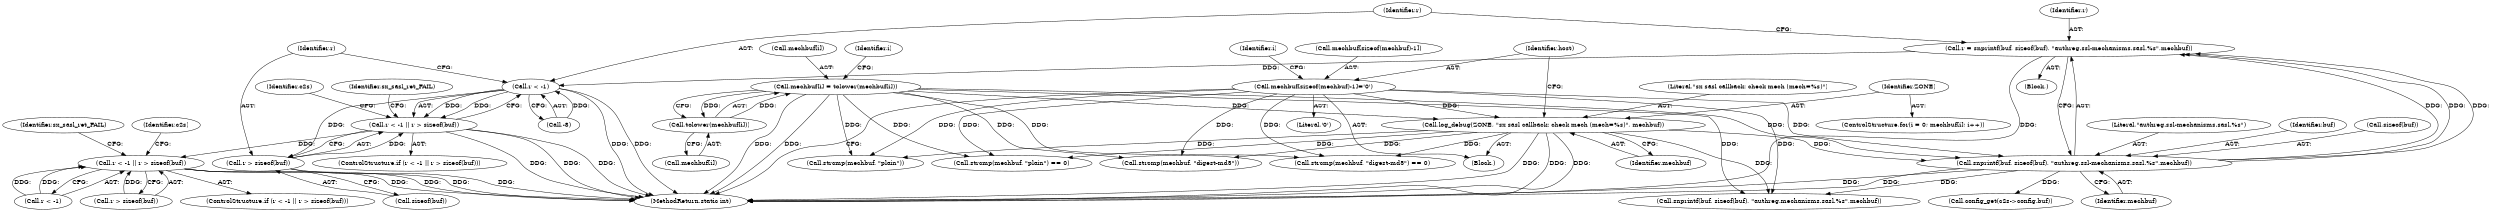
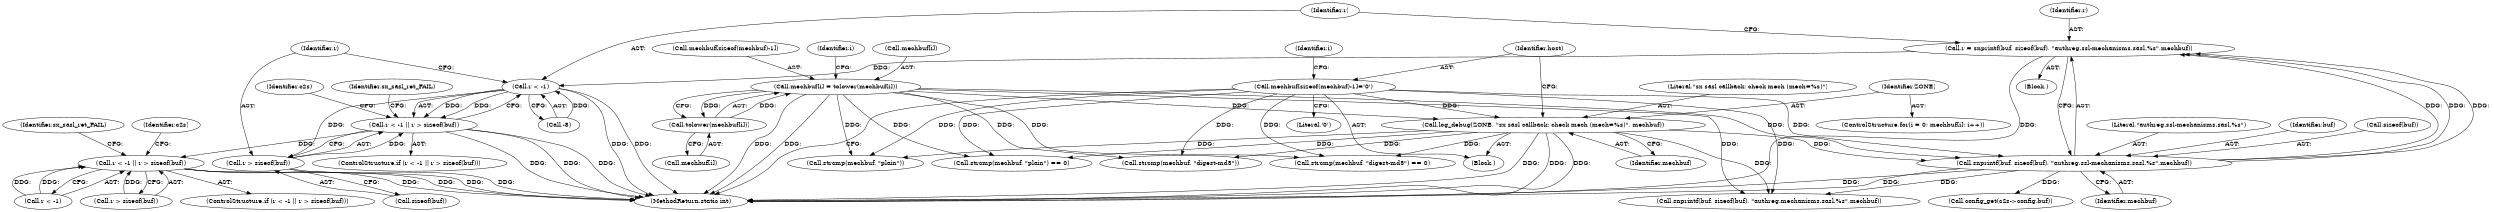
edge "(Call,mechbuf[sizeof(mechbuf)-1])" -> "(Call,mechbuf[sizeof(mechbuf)-1]='0')": now "(Call,mechbuf[sizeof(mechbuf)-1])" -> "(Call,mechbuf[i] = tolower(mechbuf[i]))"
edge "(Call,mechbuf[sizeof(mechbuf)-1]='0')" -> "(Literal,'0')": label "AST: " -> "CFG: "
